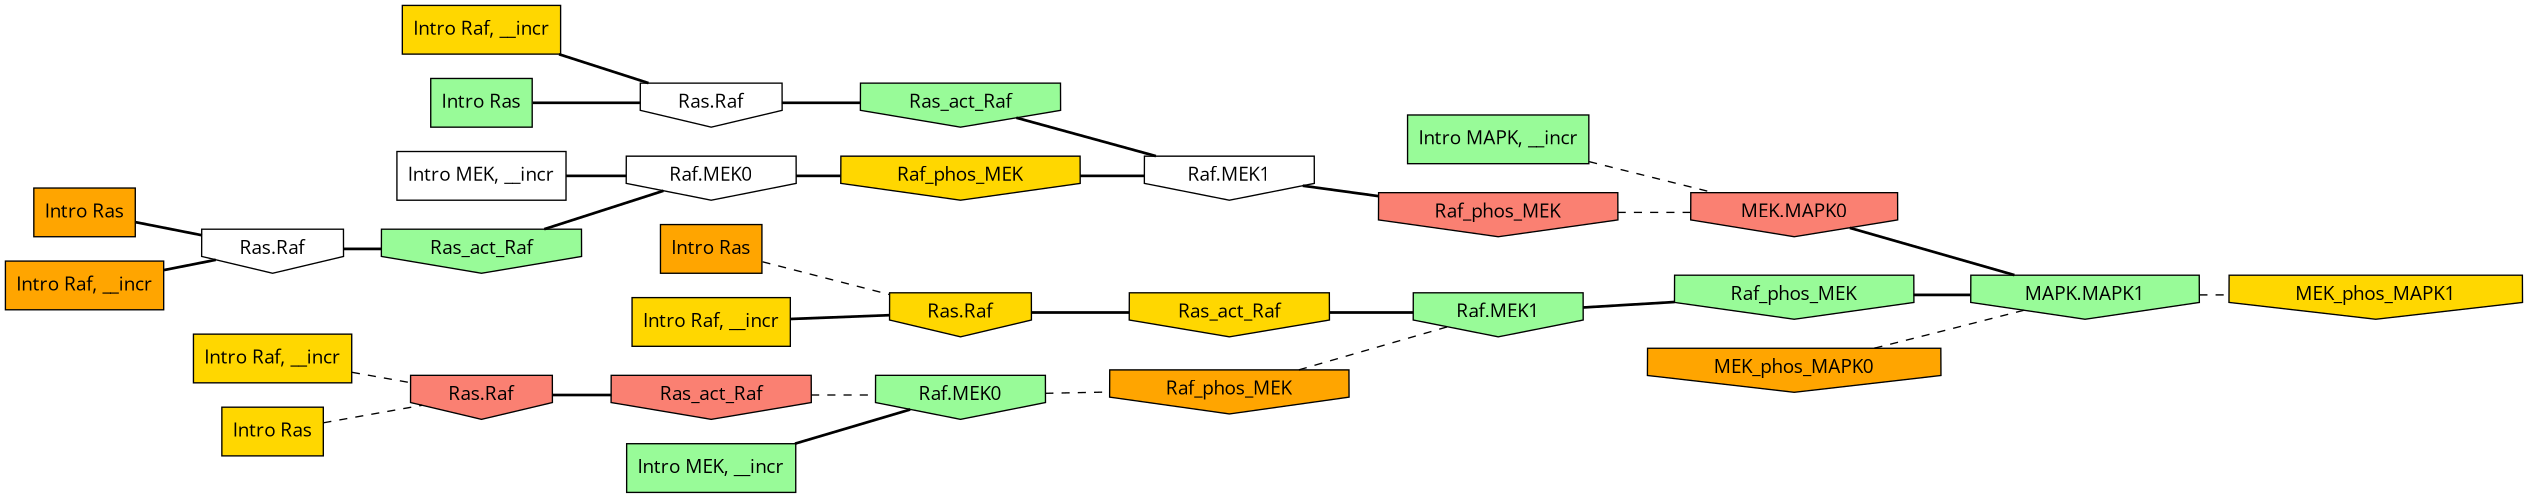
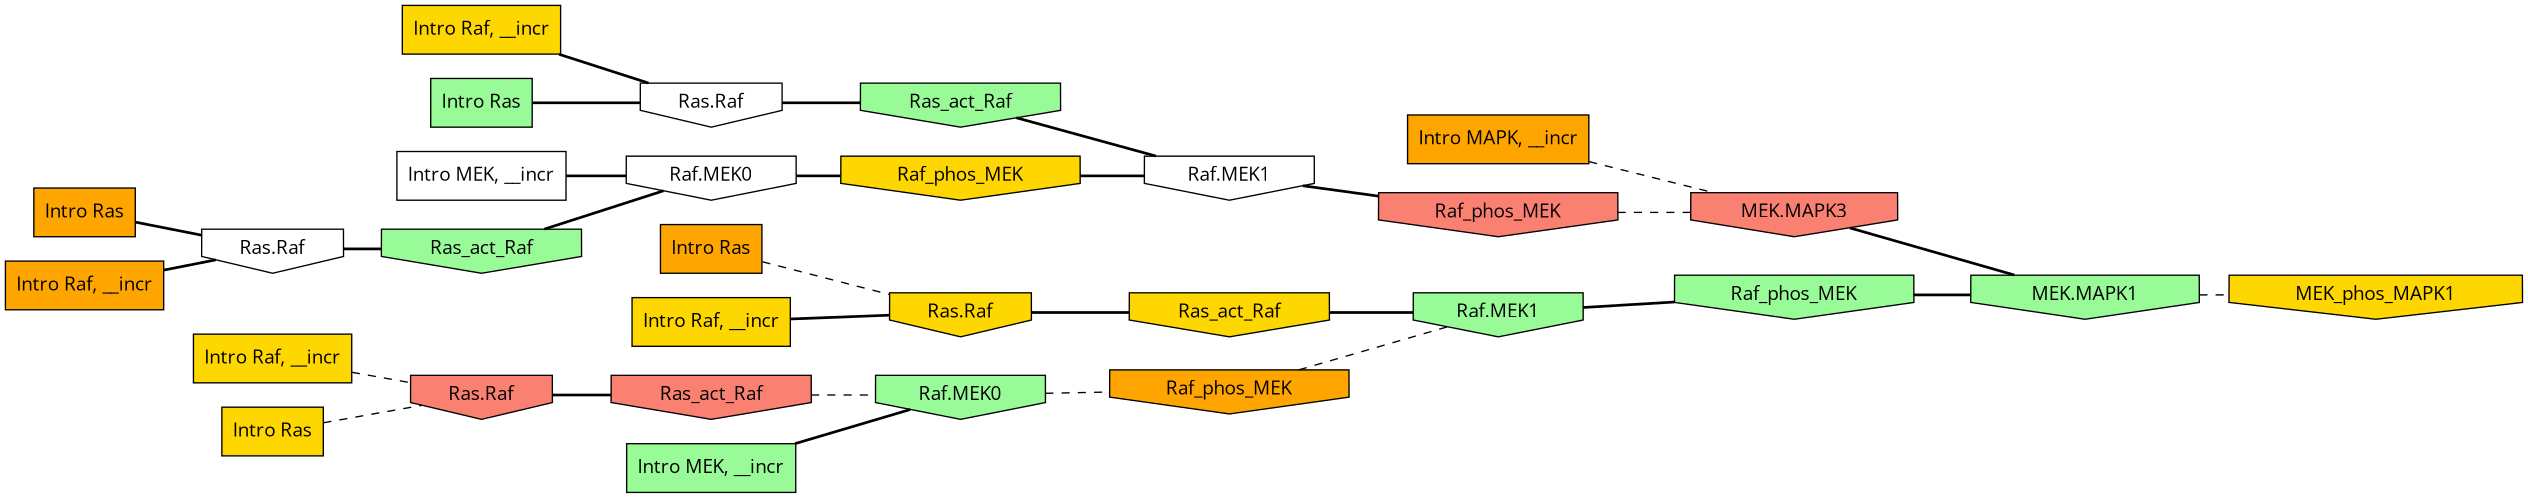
node "Intro MAPK, __incr": fillcolor palegreen -> orange
node "MEK.MAPK0": label "MEK.MAPK0" -> "MEK.MAPK3"
node "MAPK.MAPK1": label "MAPK.MAPK1" -> "MEK.MAPK1"
node "MEK_phos_MAPK0": removed
